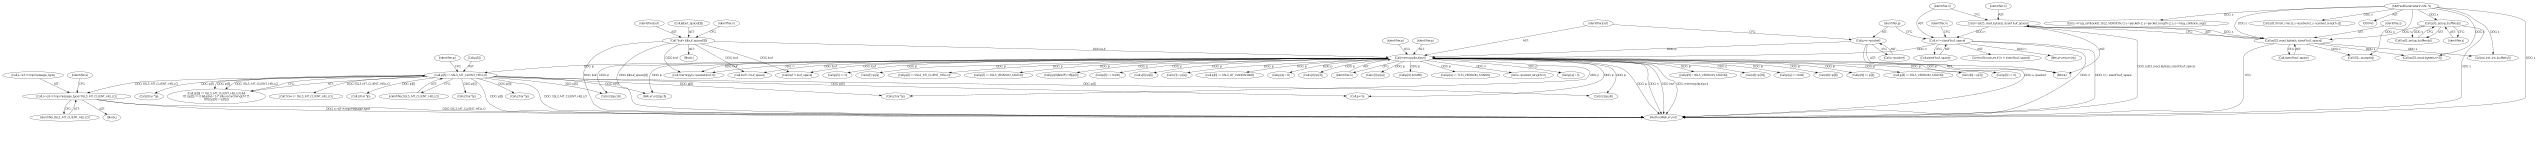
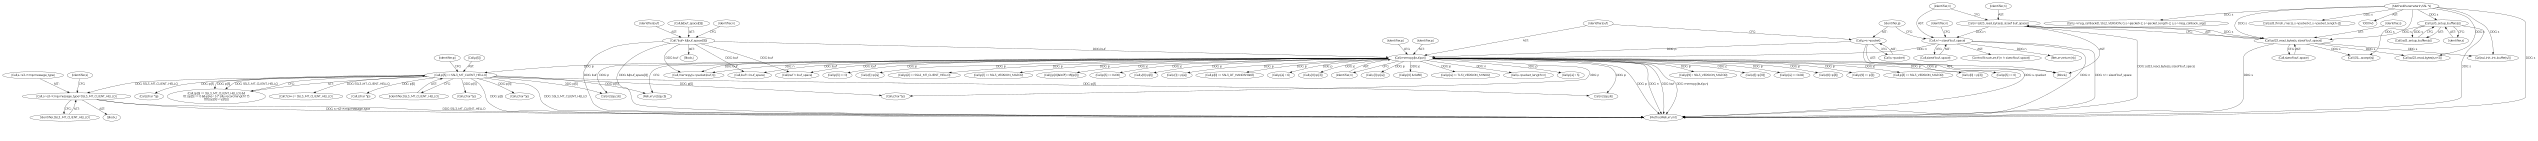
edge "(Call,memcpy(buf,p,n))" -> "(Return,n2s(p,cl))": label "DDG: p" -> "CFG: "
edge "(Call,ssl23_read_bytes(s, sizeof buf_space))" -> "(MethodReturn,int)": label "CFG: " -> "DDG: s"
node "(Call,p+=5)": removed
